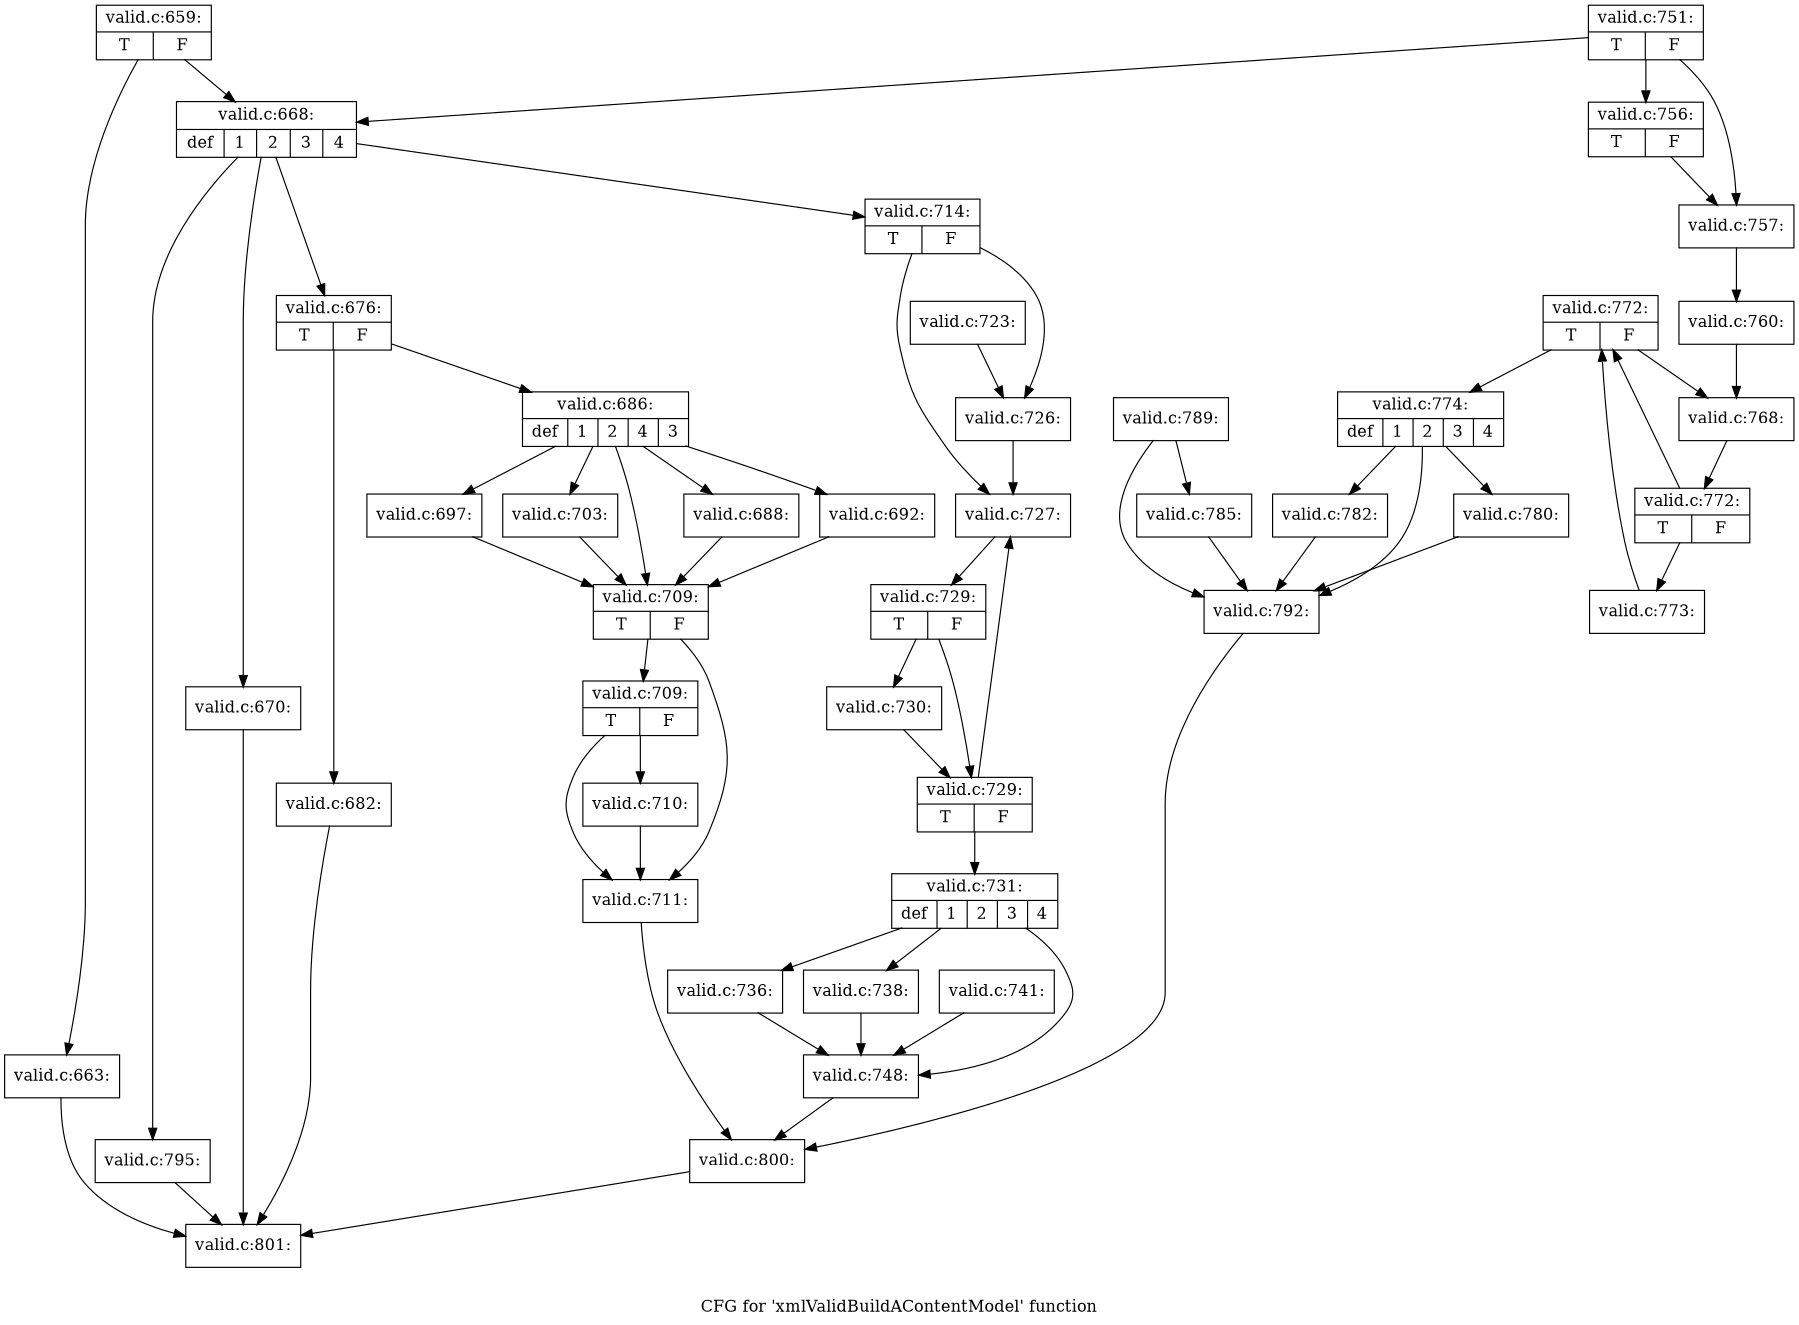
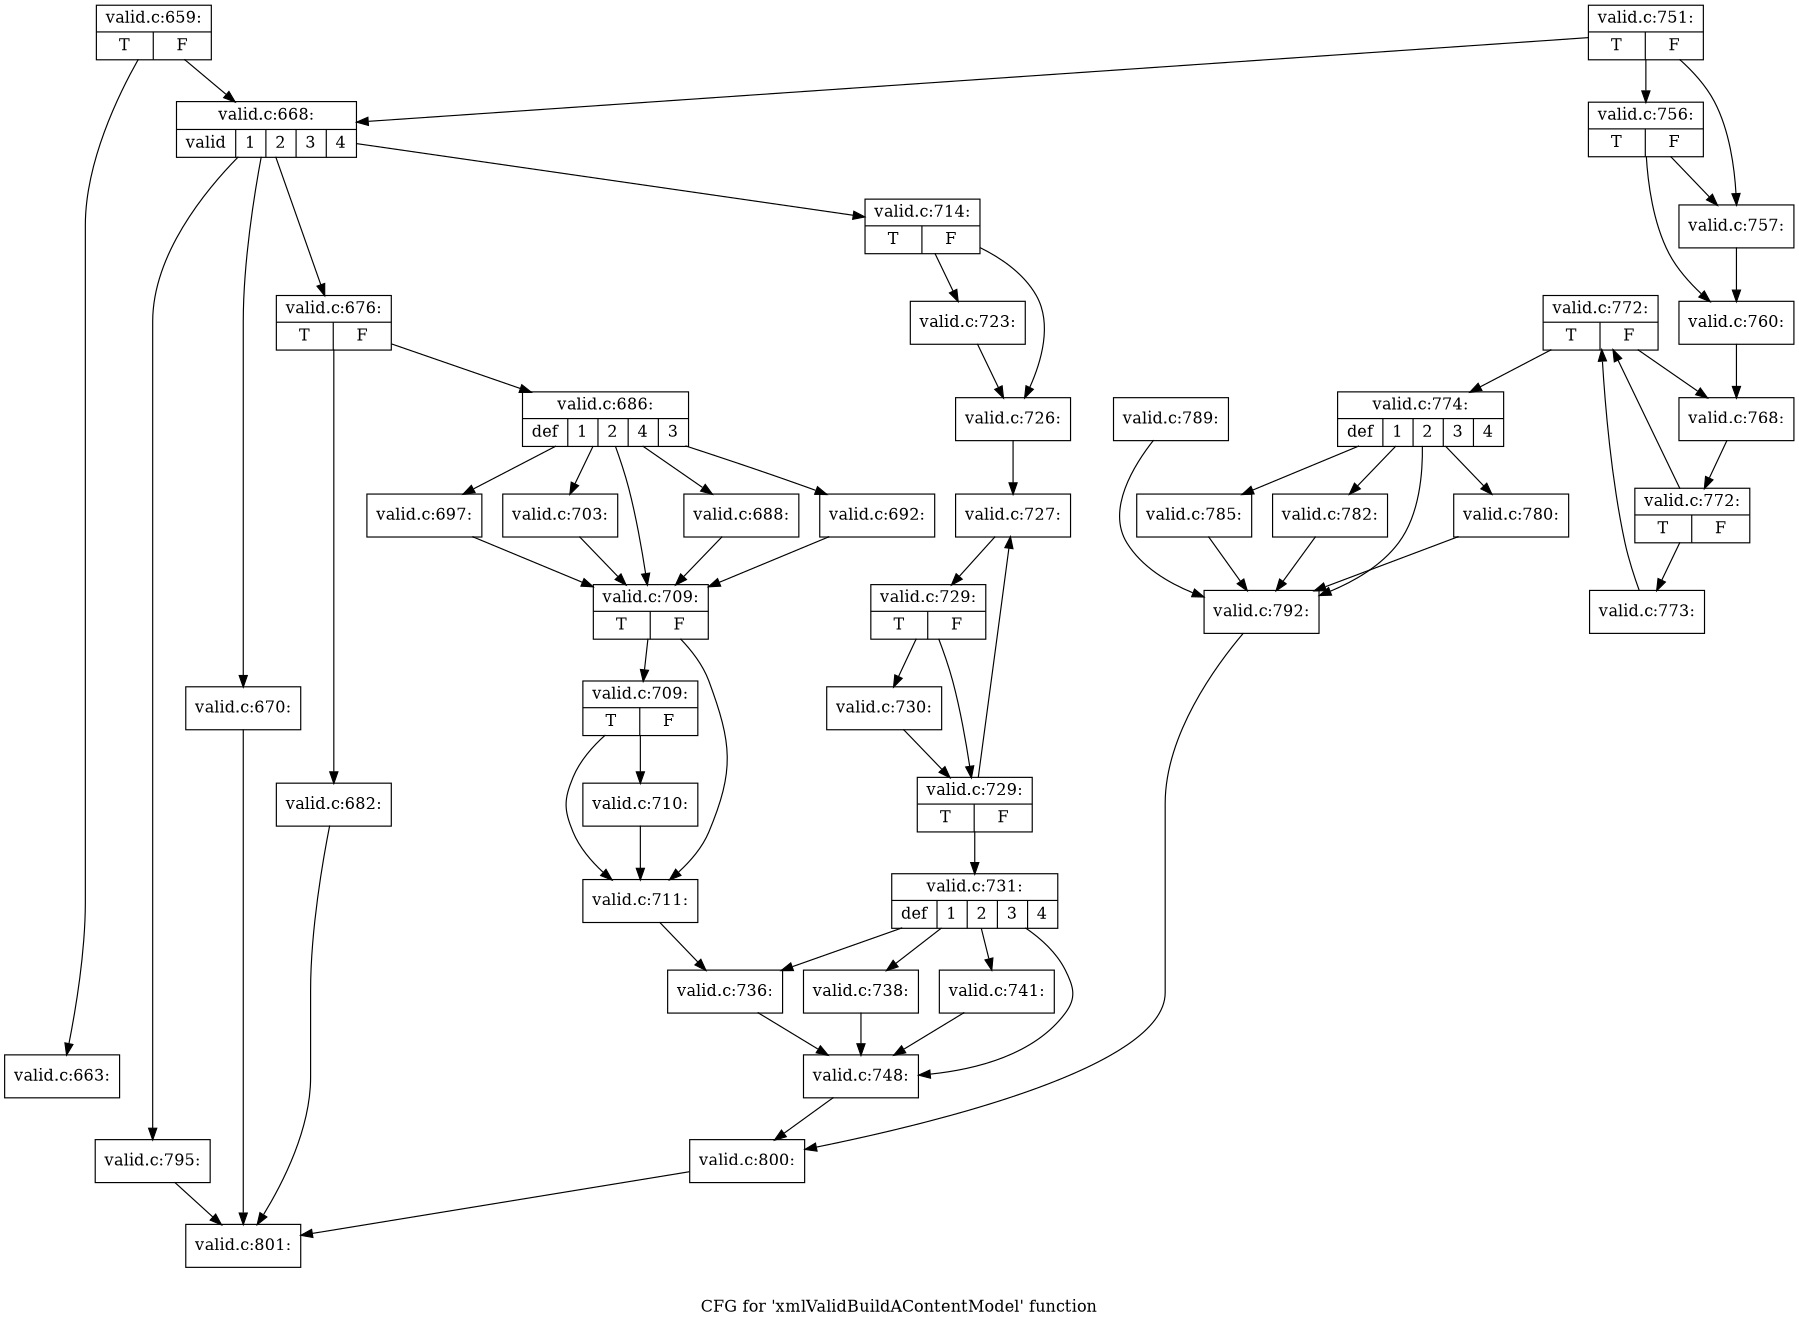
node "valid.c:668:": text "def" -> "valid"
edge "valid.c:756:" -> "valid.c:760:": added
edge "valid.c:714:" -> "valid.c:727:": now "valid.c:714:" -> "valid.c:723:"
edge "valid.c:789:" -> "valid.c:785:": now "valid.c:774:" -> "valid.c:785:"
edge "valid.c:731:" -> "valid.c:741:": added
edge "valid.c:711:" -> "valid.c:800:": now "valid.c:711:" -> "valid.c:736:"
edge "valid.c:663:" -> "valid.c:801:": removed
